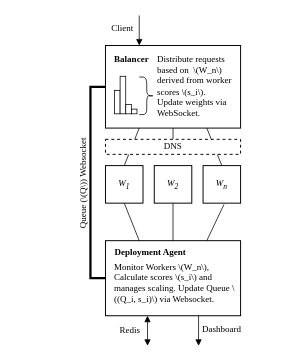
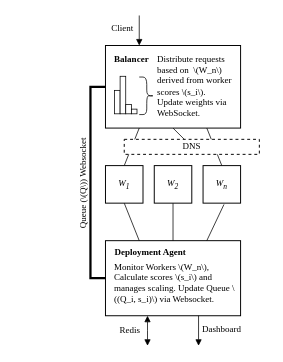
node "DNS": moved (173, 147) -> (192, 147)
